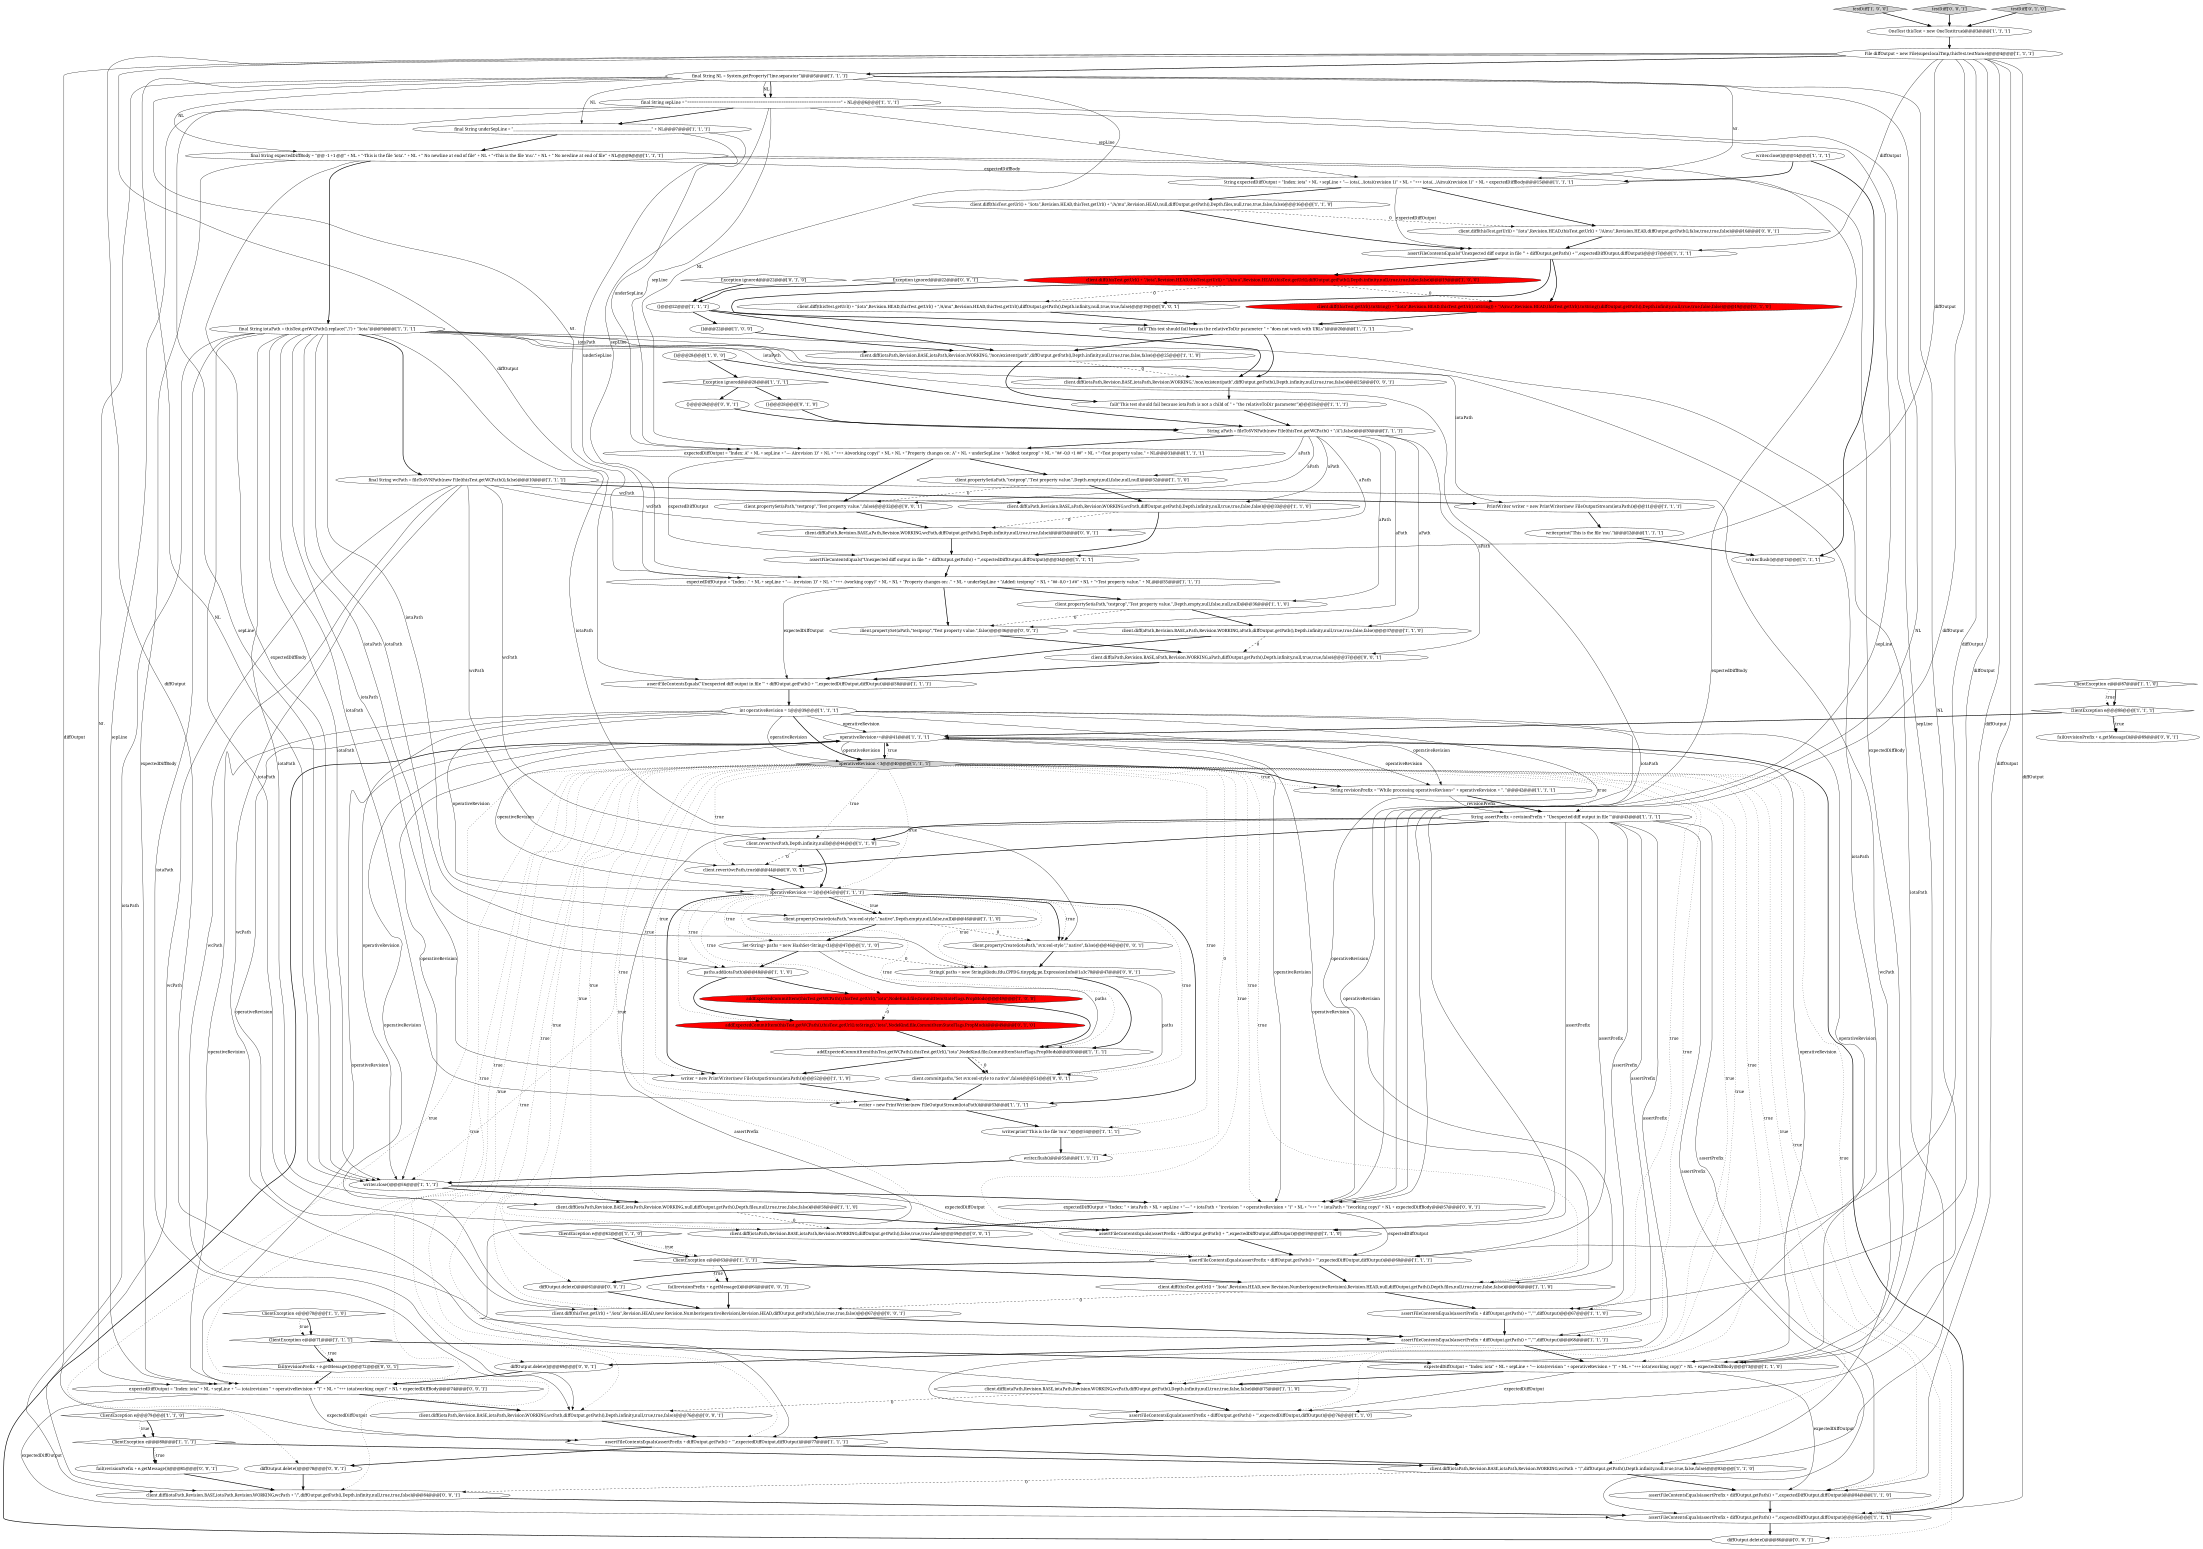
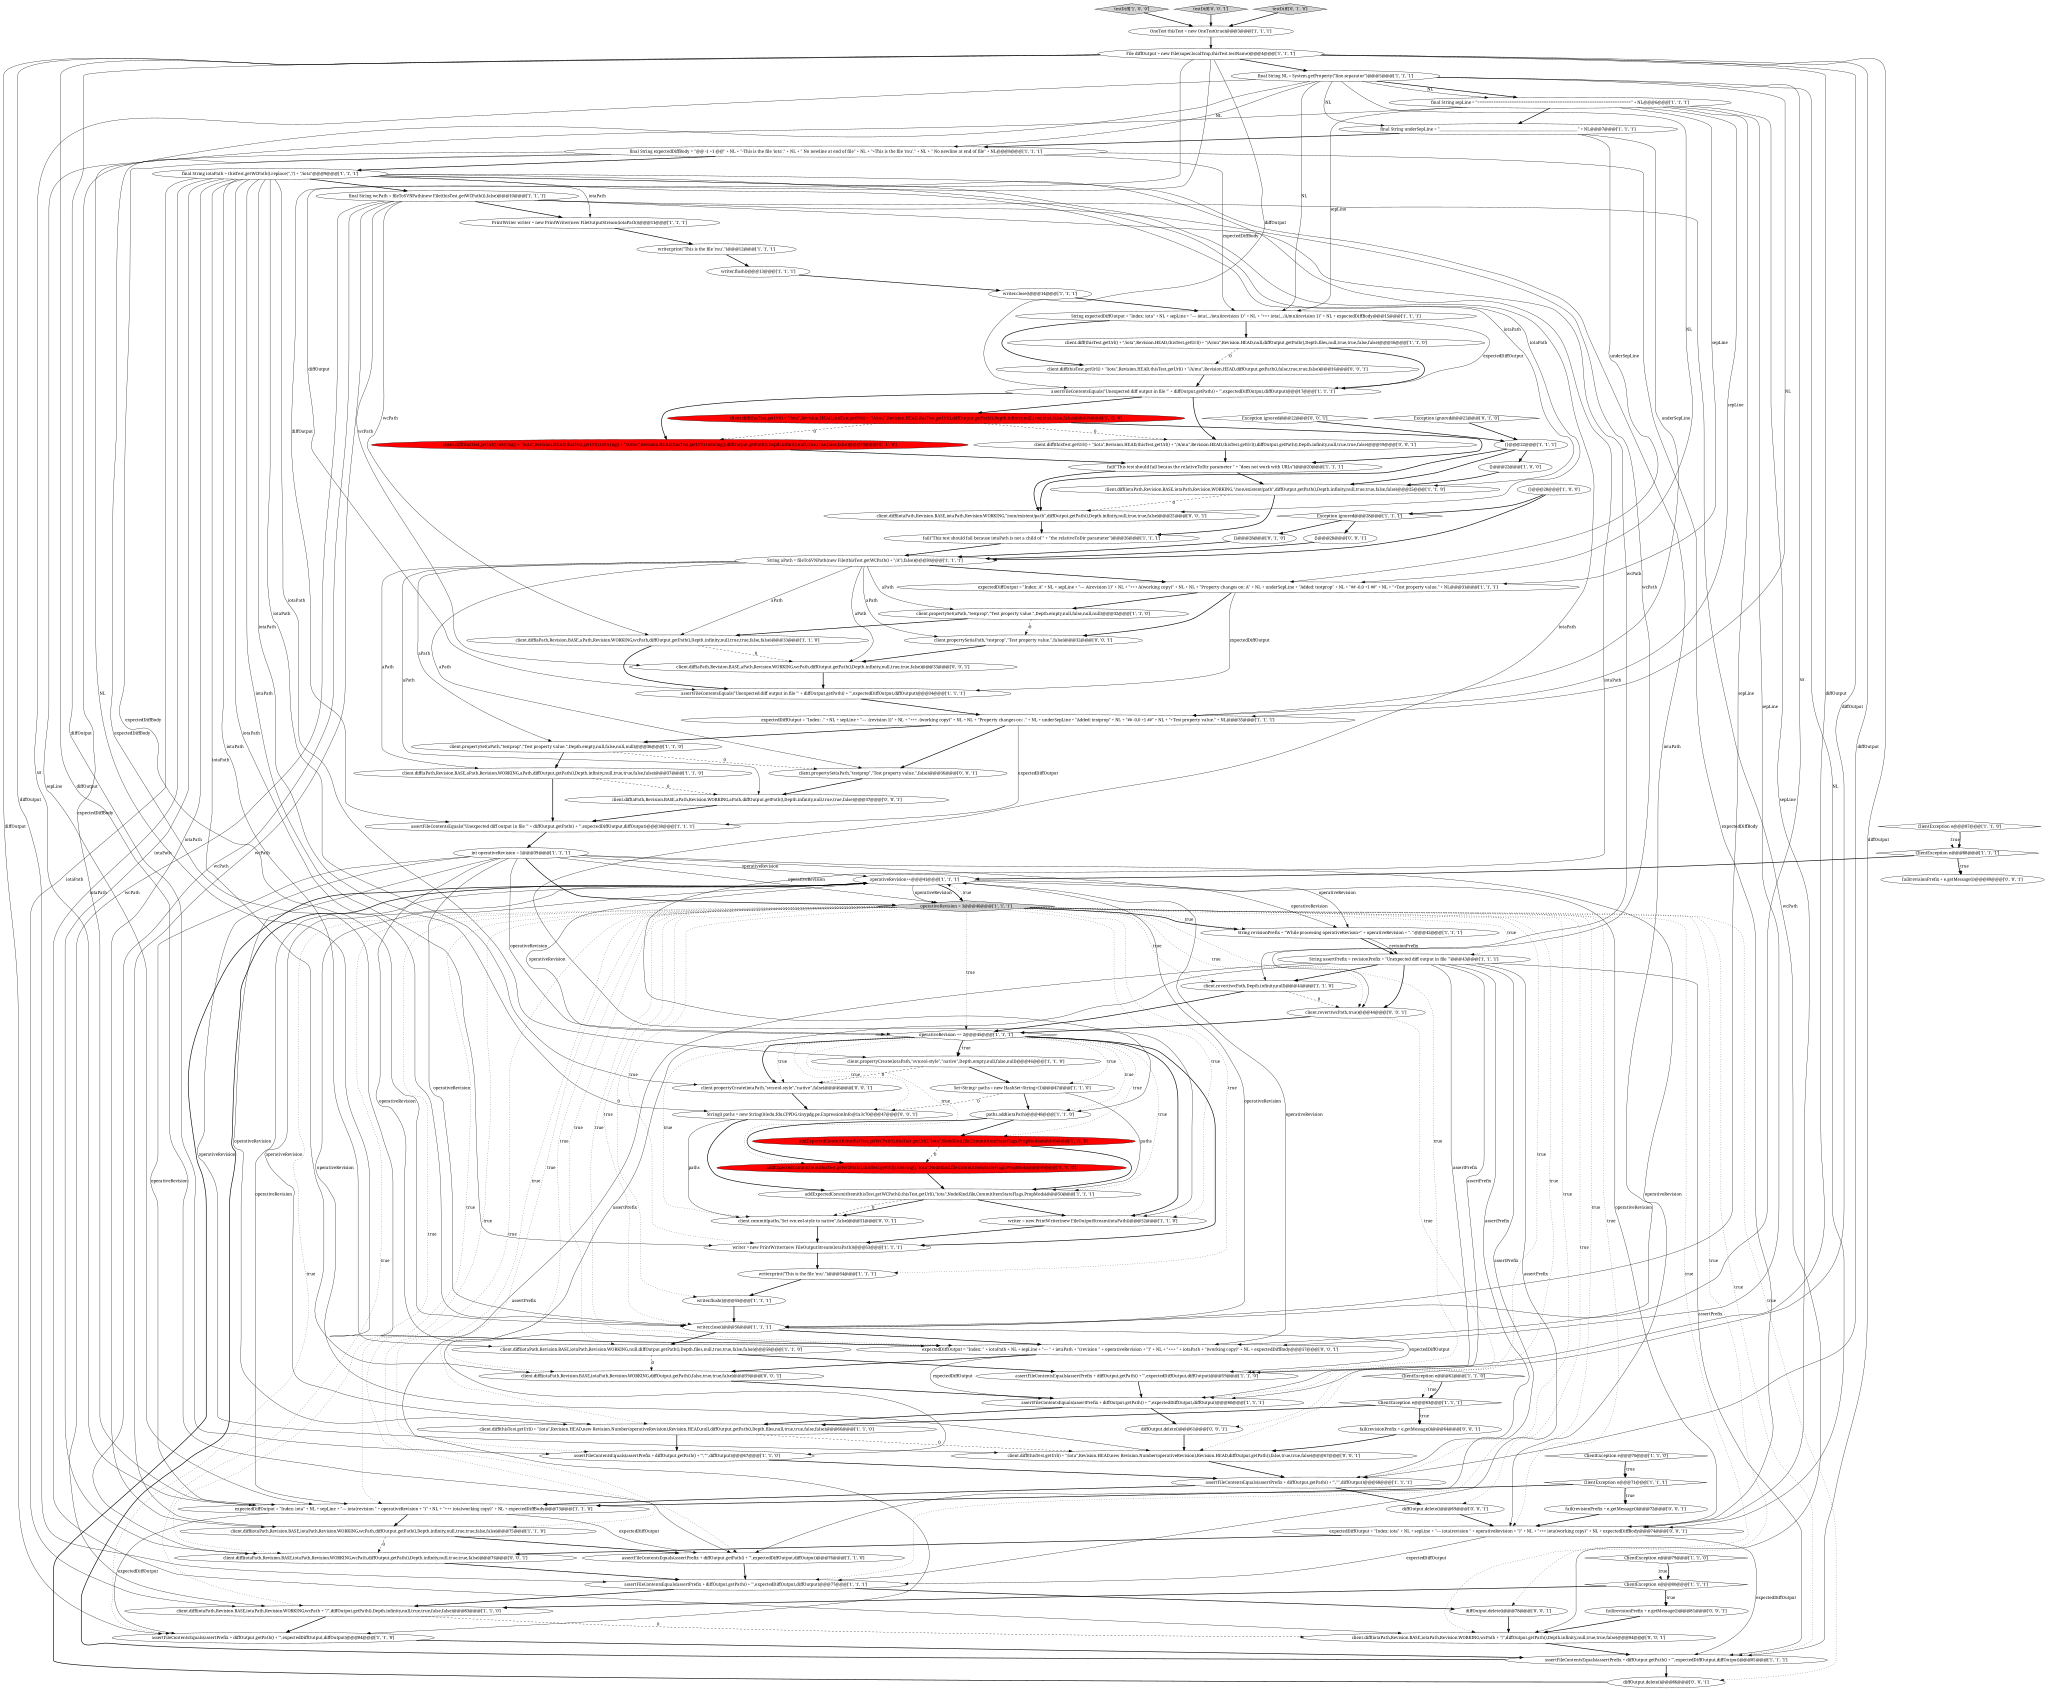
edge "writer.close()@@@14@@@['1', '1', '1']" -> "writer.flush()@@@13@@@['1', '1', '1']": reversed
edge "operativeRevision++@@@41@@@['1', '1', '1']" -> "writer.close()@@@56@@@['1', '1', '1']": reversed
edge "operativeRevision < 3@@@40@@@['1', '1', '1']" -> "diffOutput.delete()@@@61@@@['0', '0', '1']": now "client.revert(wcPath,true)@@@44@@@['0', '0', '1']" -> "diffOutput.delete()@@@61@@@['0', '0', '1']"
node "fail(revisionPrefix + e.getMessage())@@@72@@@['0', '0', '1']": shape diamond -> ellipse
